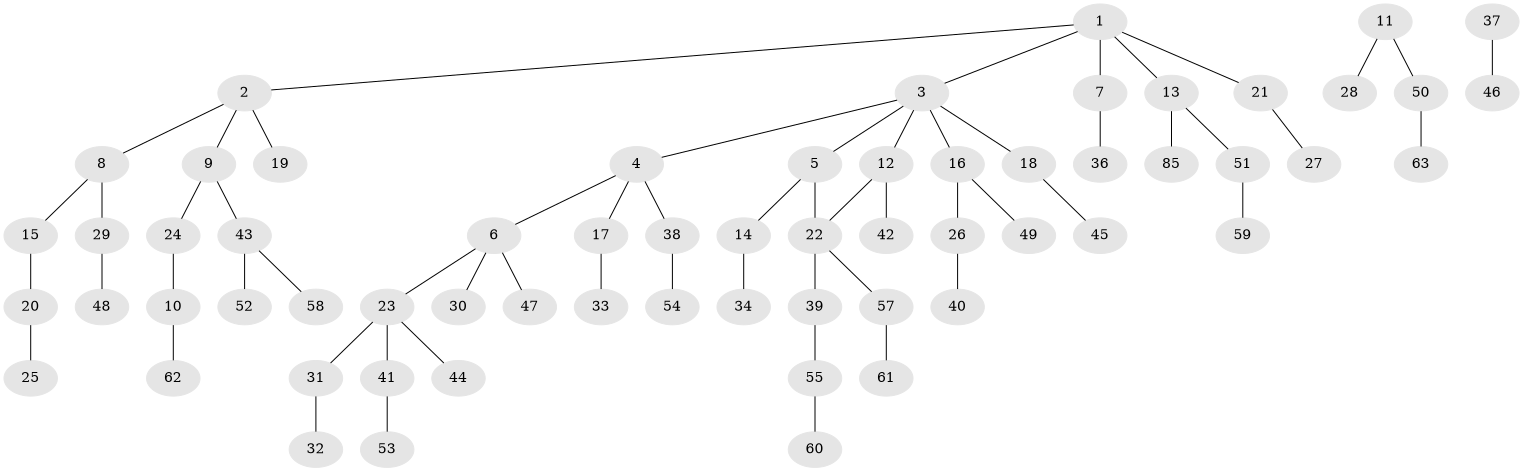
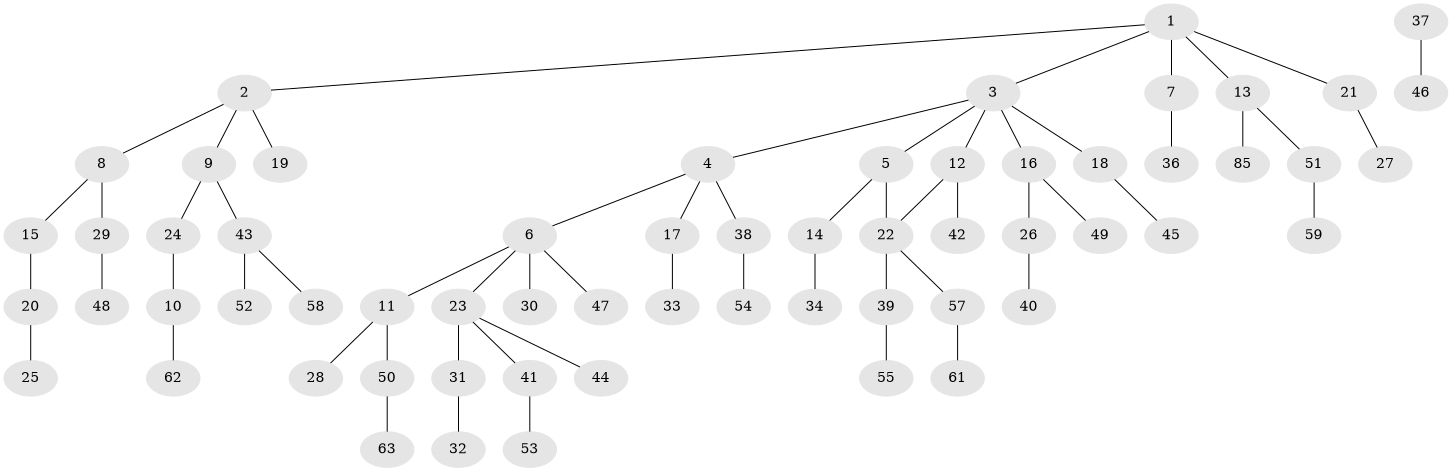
edge "6" -- "11": added
node "60": removed
